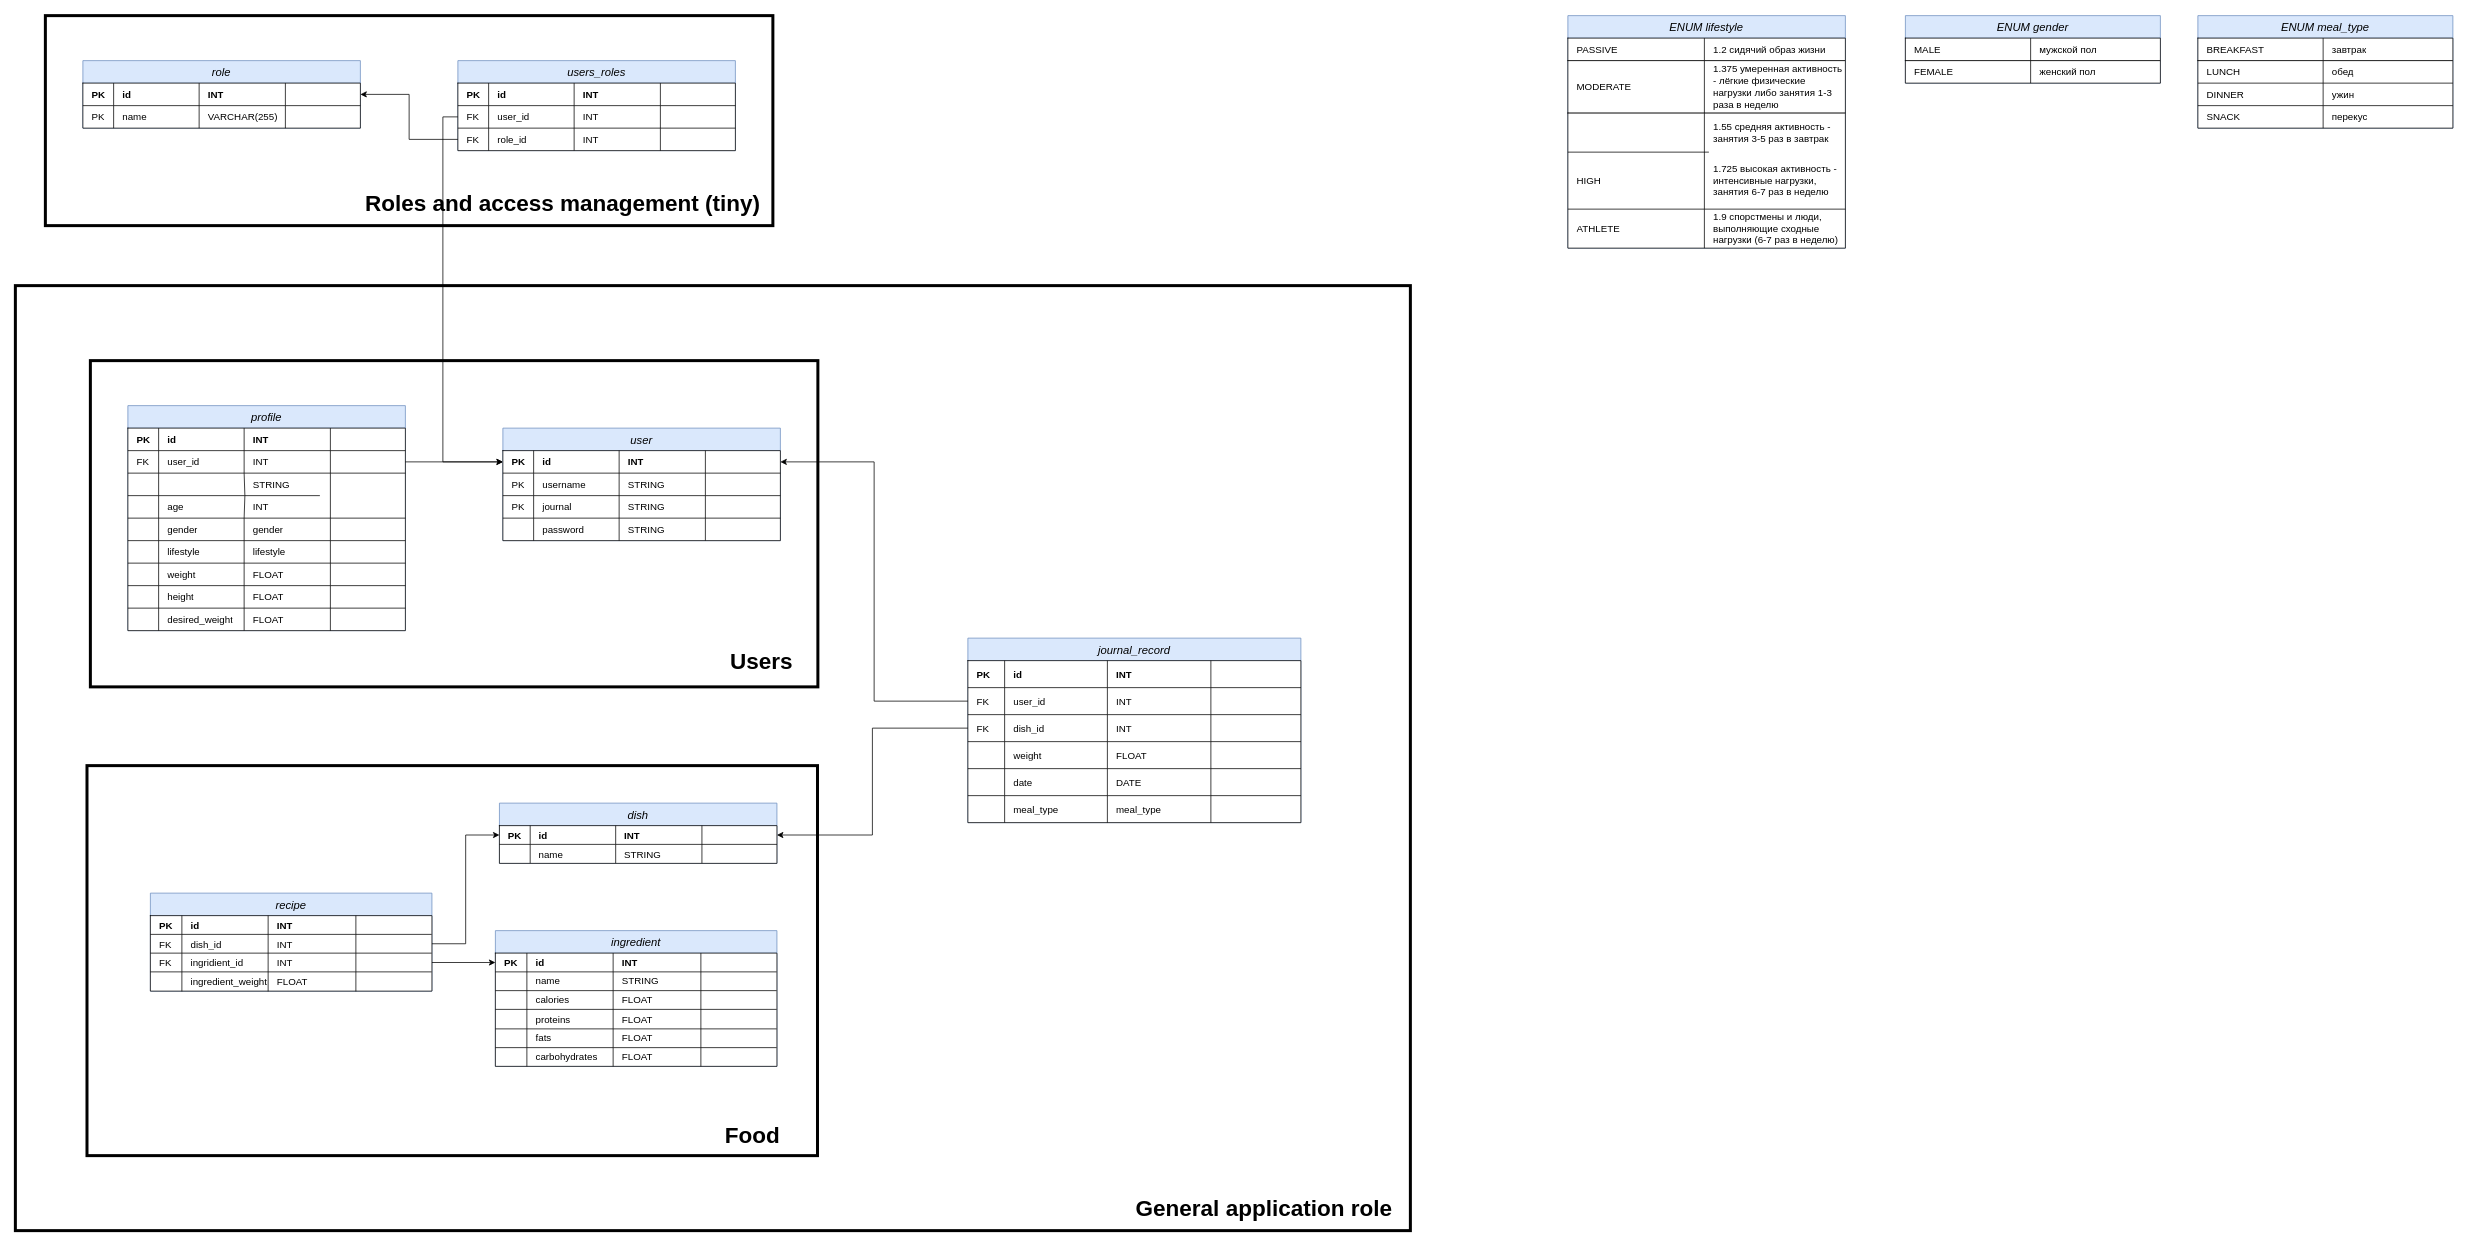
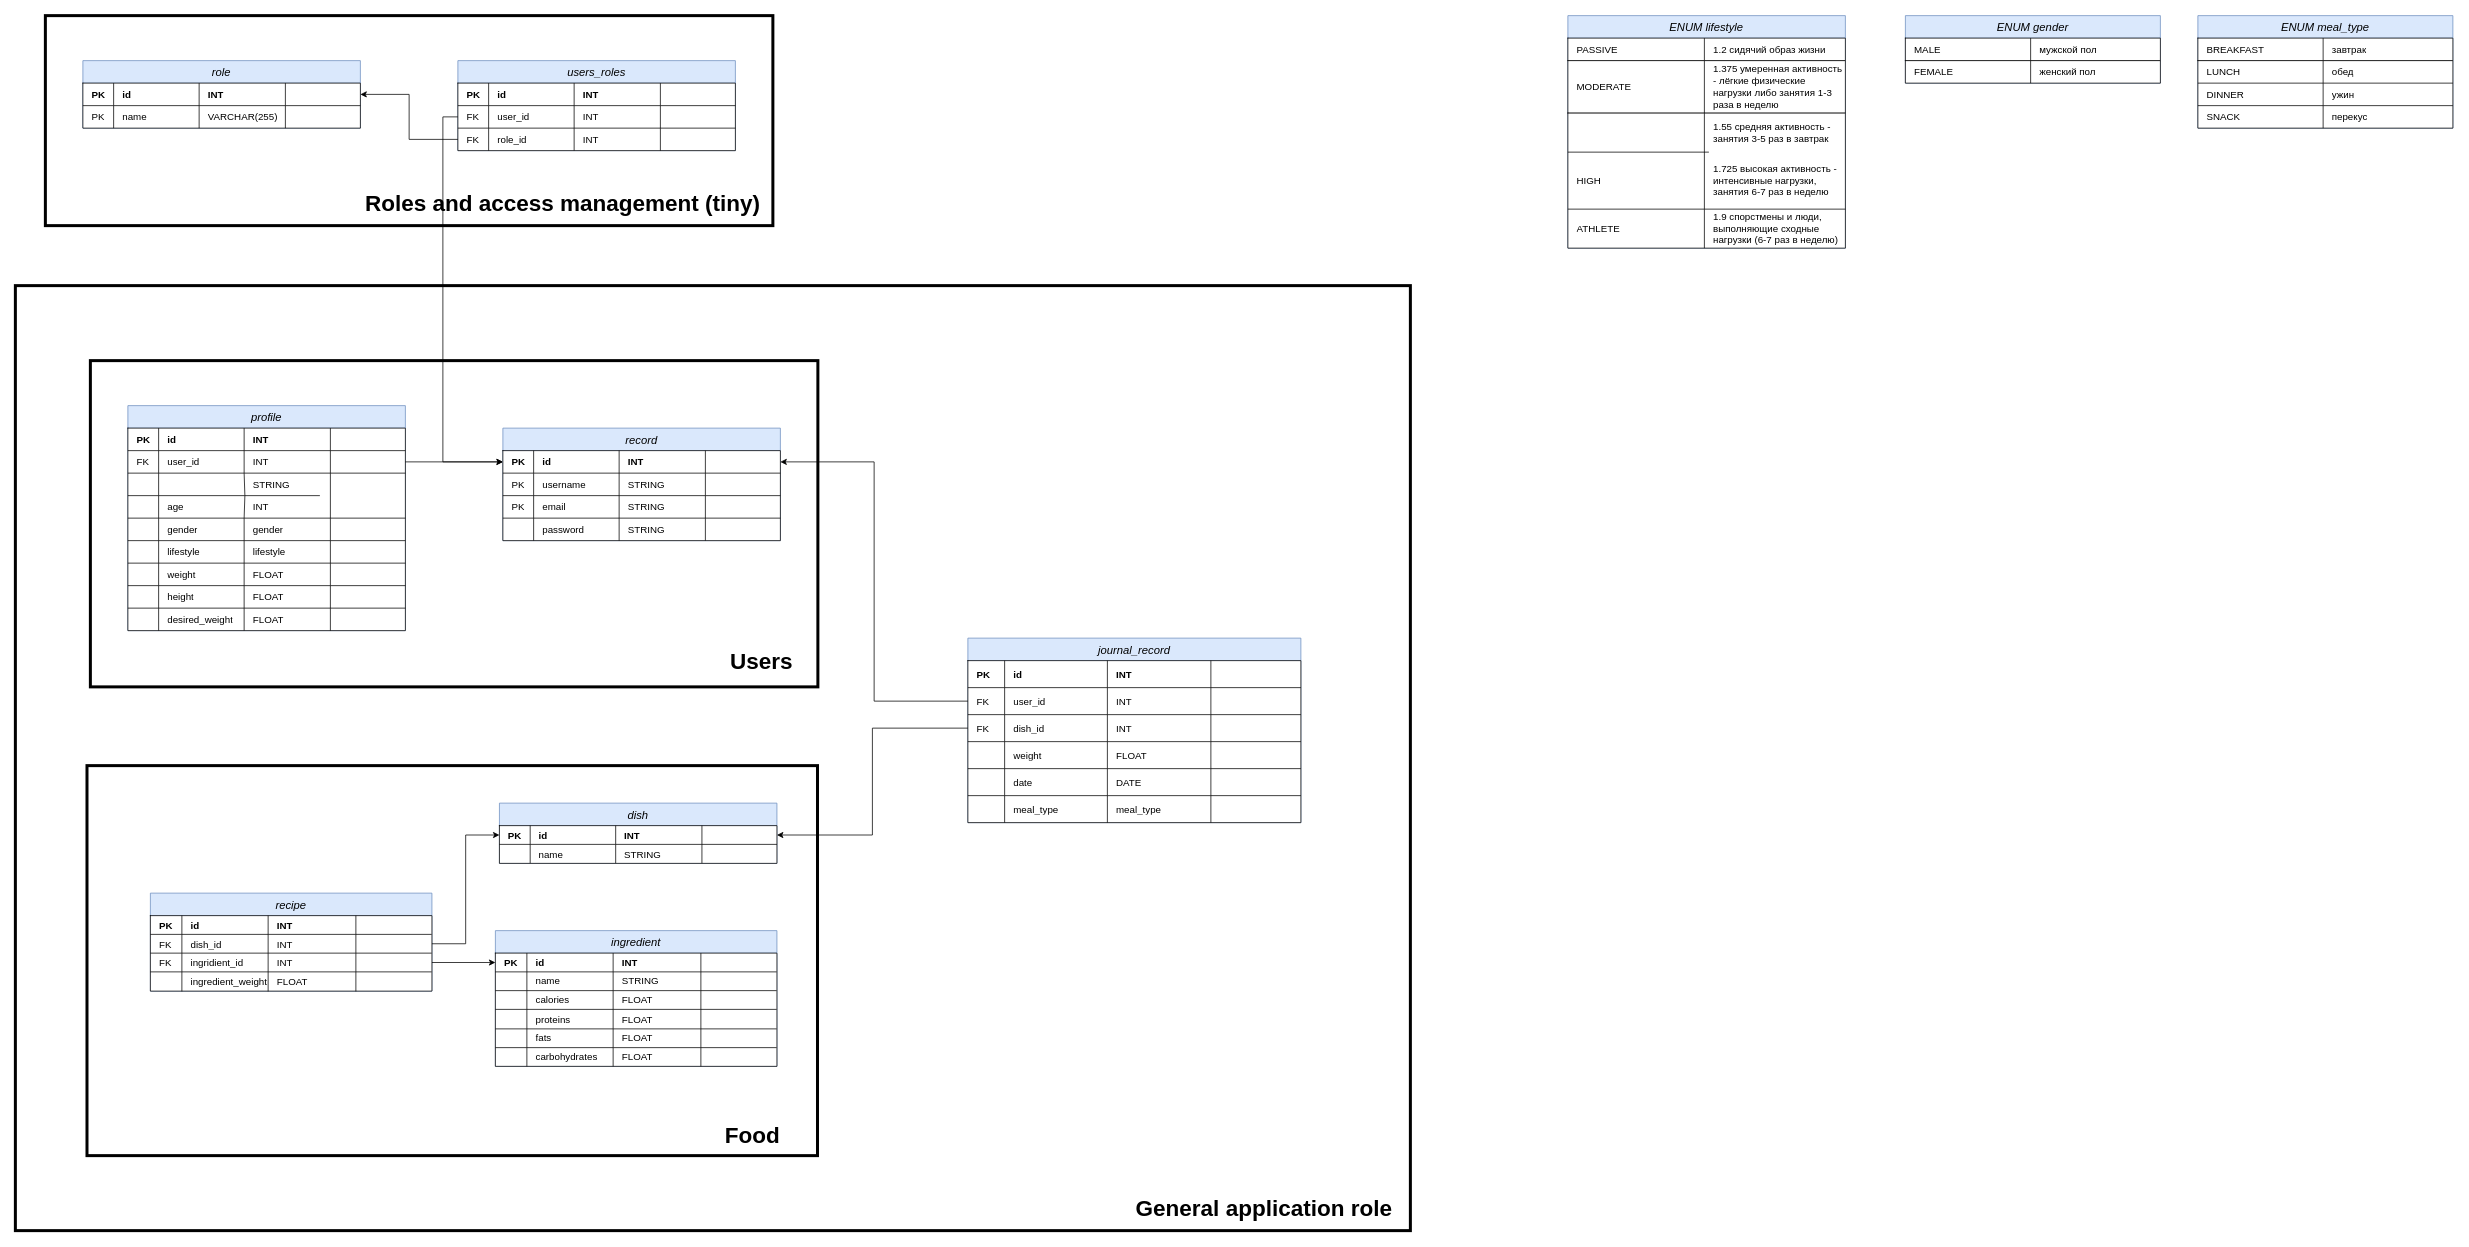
node "user": label "user" -> "record"
node "journal": label "journal" -> "email"
